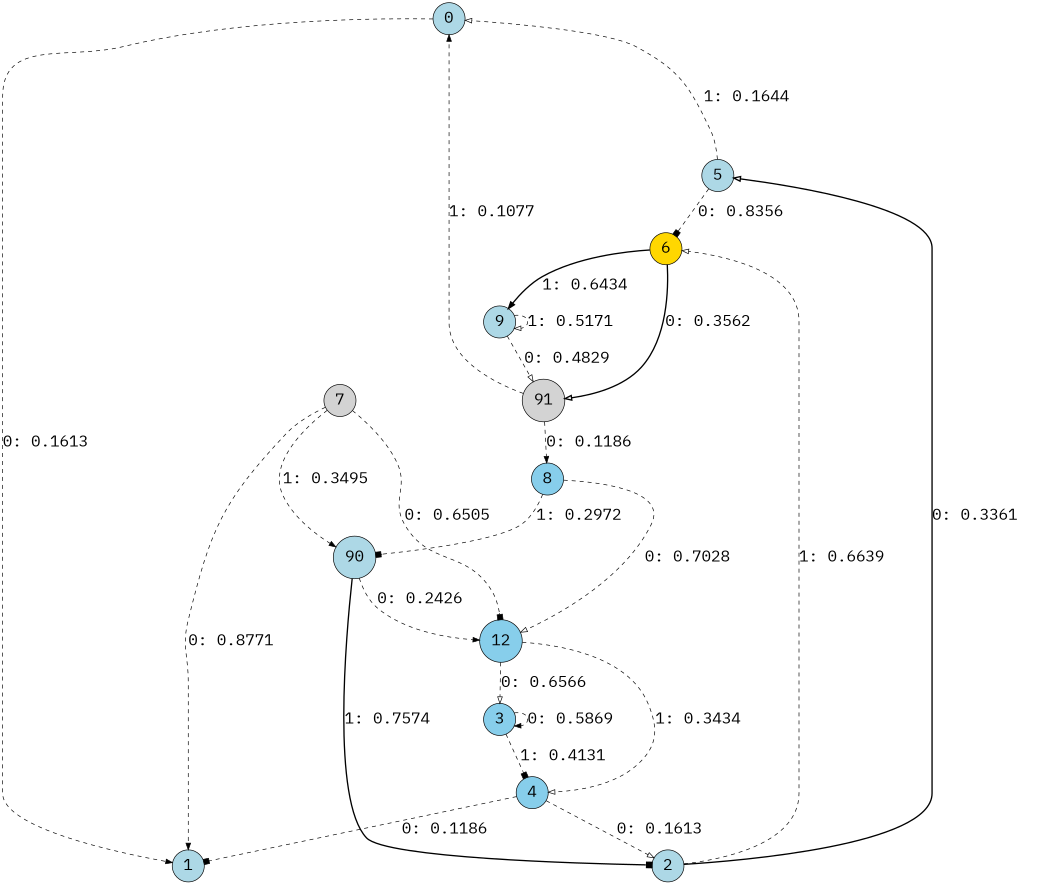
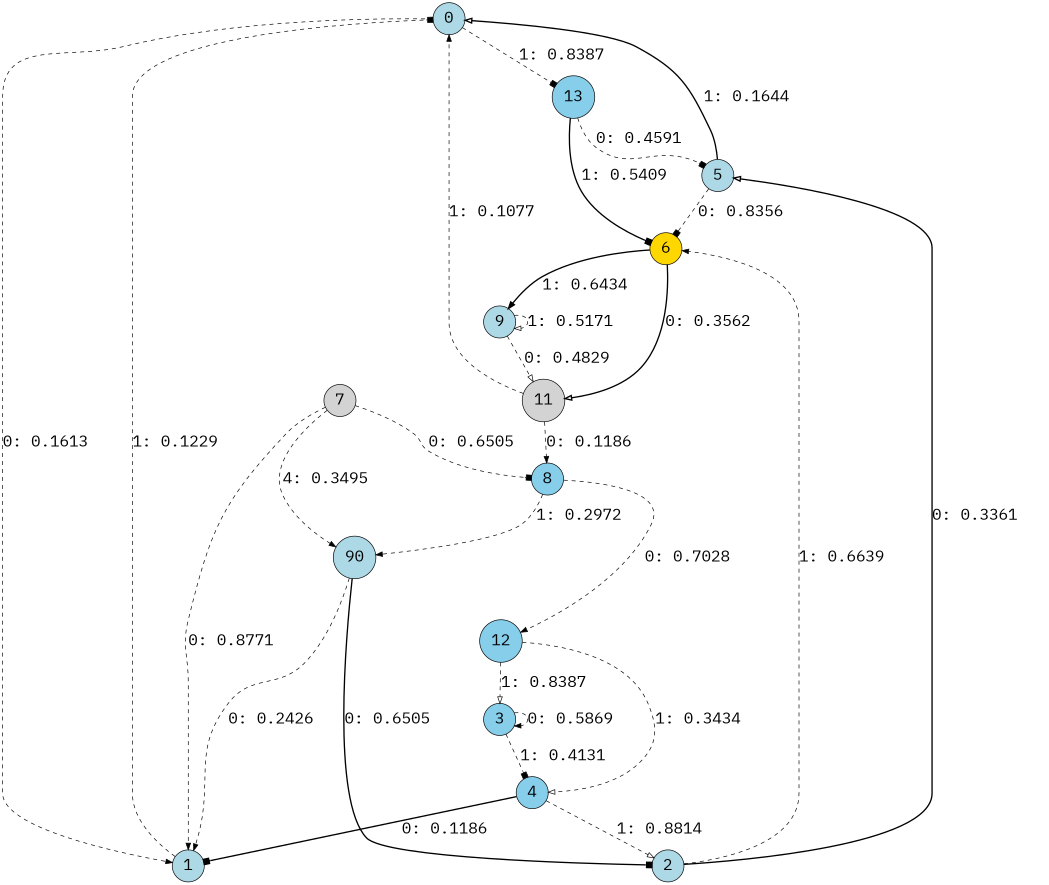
edge "5" -> "0": style dashed -> bold
node "13": added
edge "1" -> "0": added, label "1: 0.1229"
node "91": label "91" -> "11"
edge "7" -> "90": label "1: 0.3495   " -> "4: 0.3495   "
edge "7" -> "12": now "7" -> "8"
edge "8" -> "90": arrowhead box -> normal
edge "8" -> "12": arrowhead onormal -> normal
edge "2" -> "6": arrowhead onormal -> normal
edge "90" -> "12": now "90" -> "1"
edge "12" -> "3": label "0: 0.6566   " -> "1: 0.8387   "
edge "90" -> "2": label "1: 0.7574   " -> "0: 0.6505   "
edge "4" -> "1": style dashed -> bold
edge "4" -> "2": label "0: 0.1613   " -> "1: 0.8814   "
